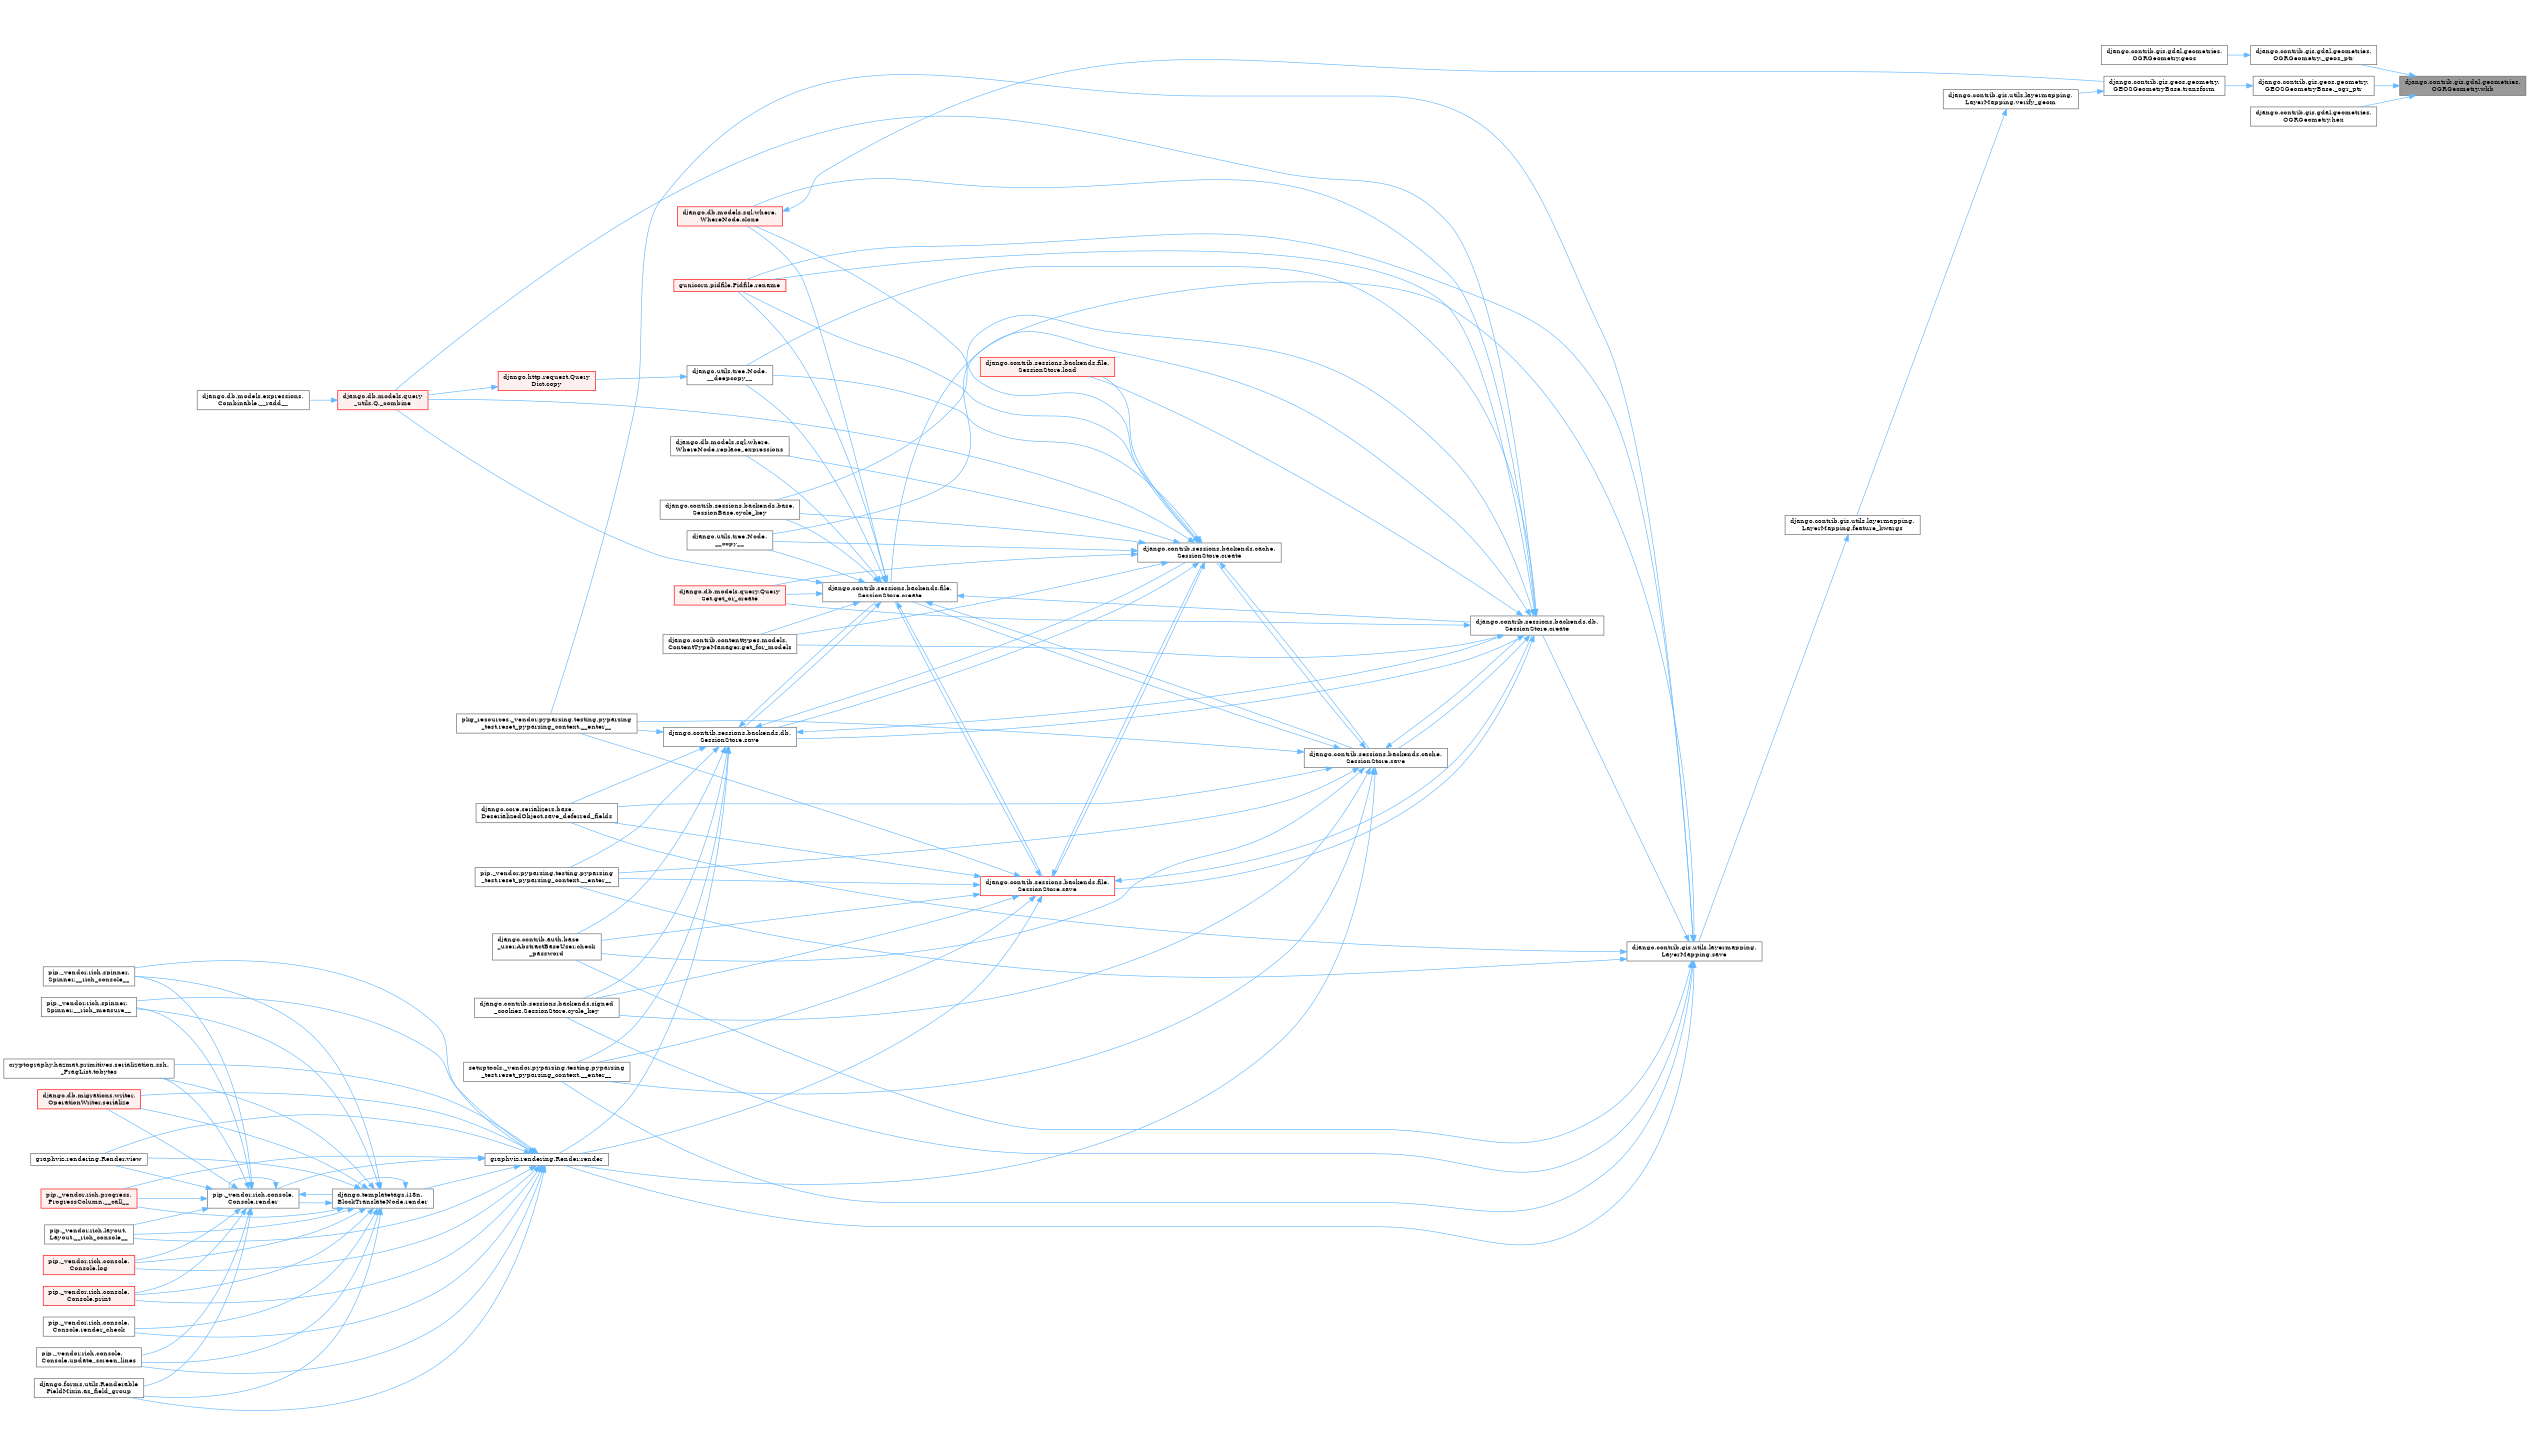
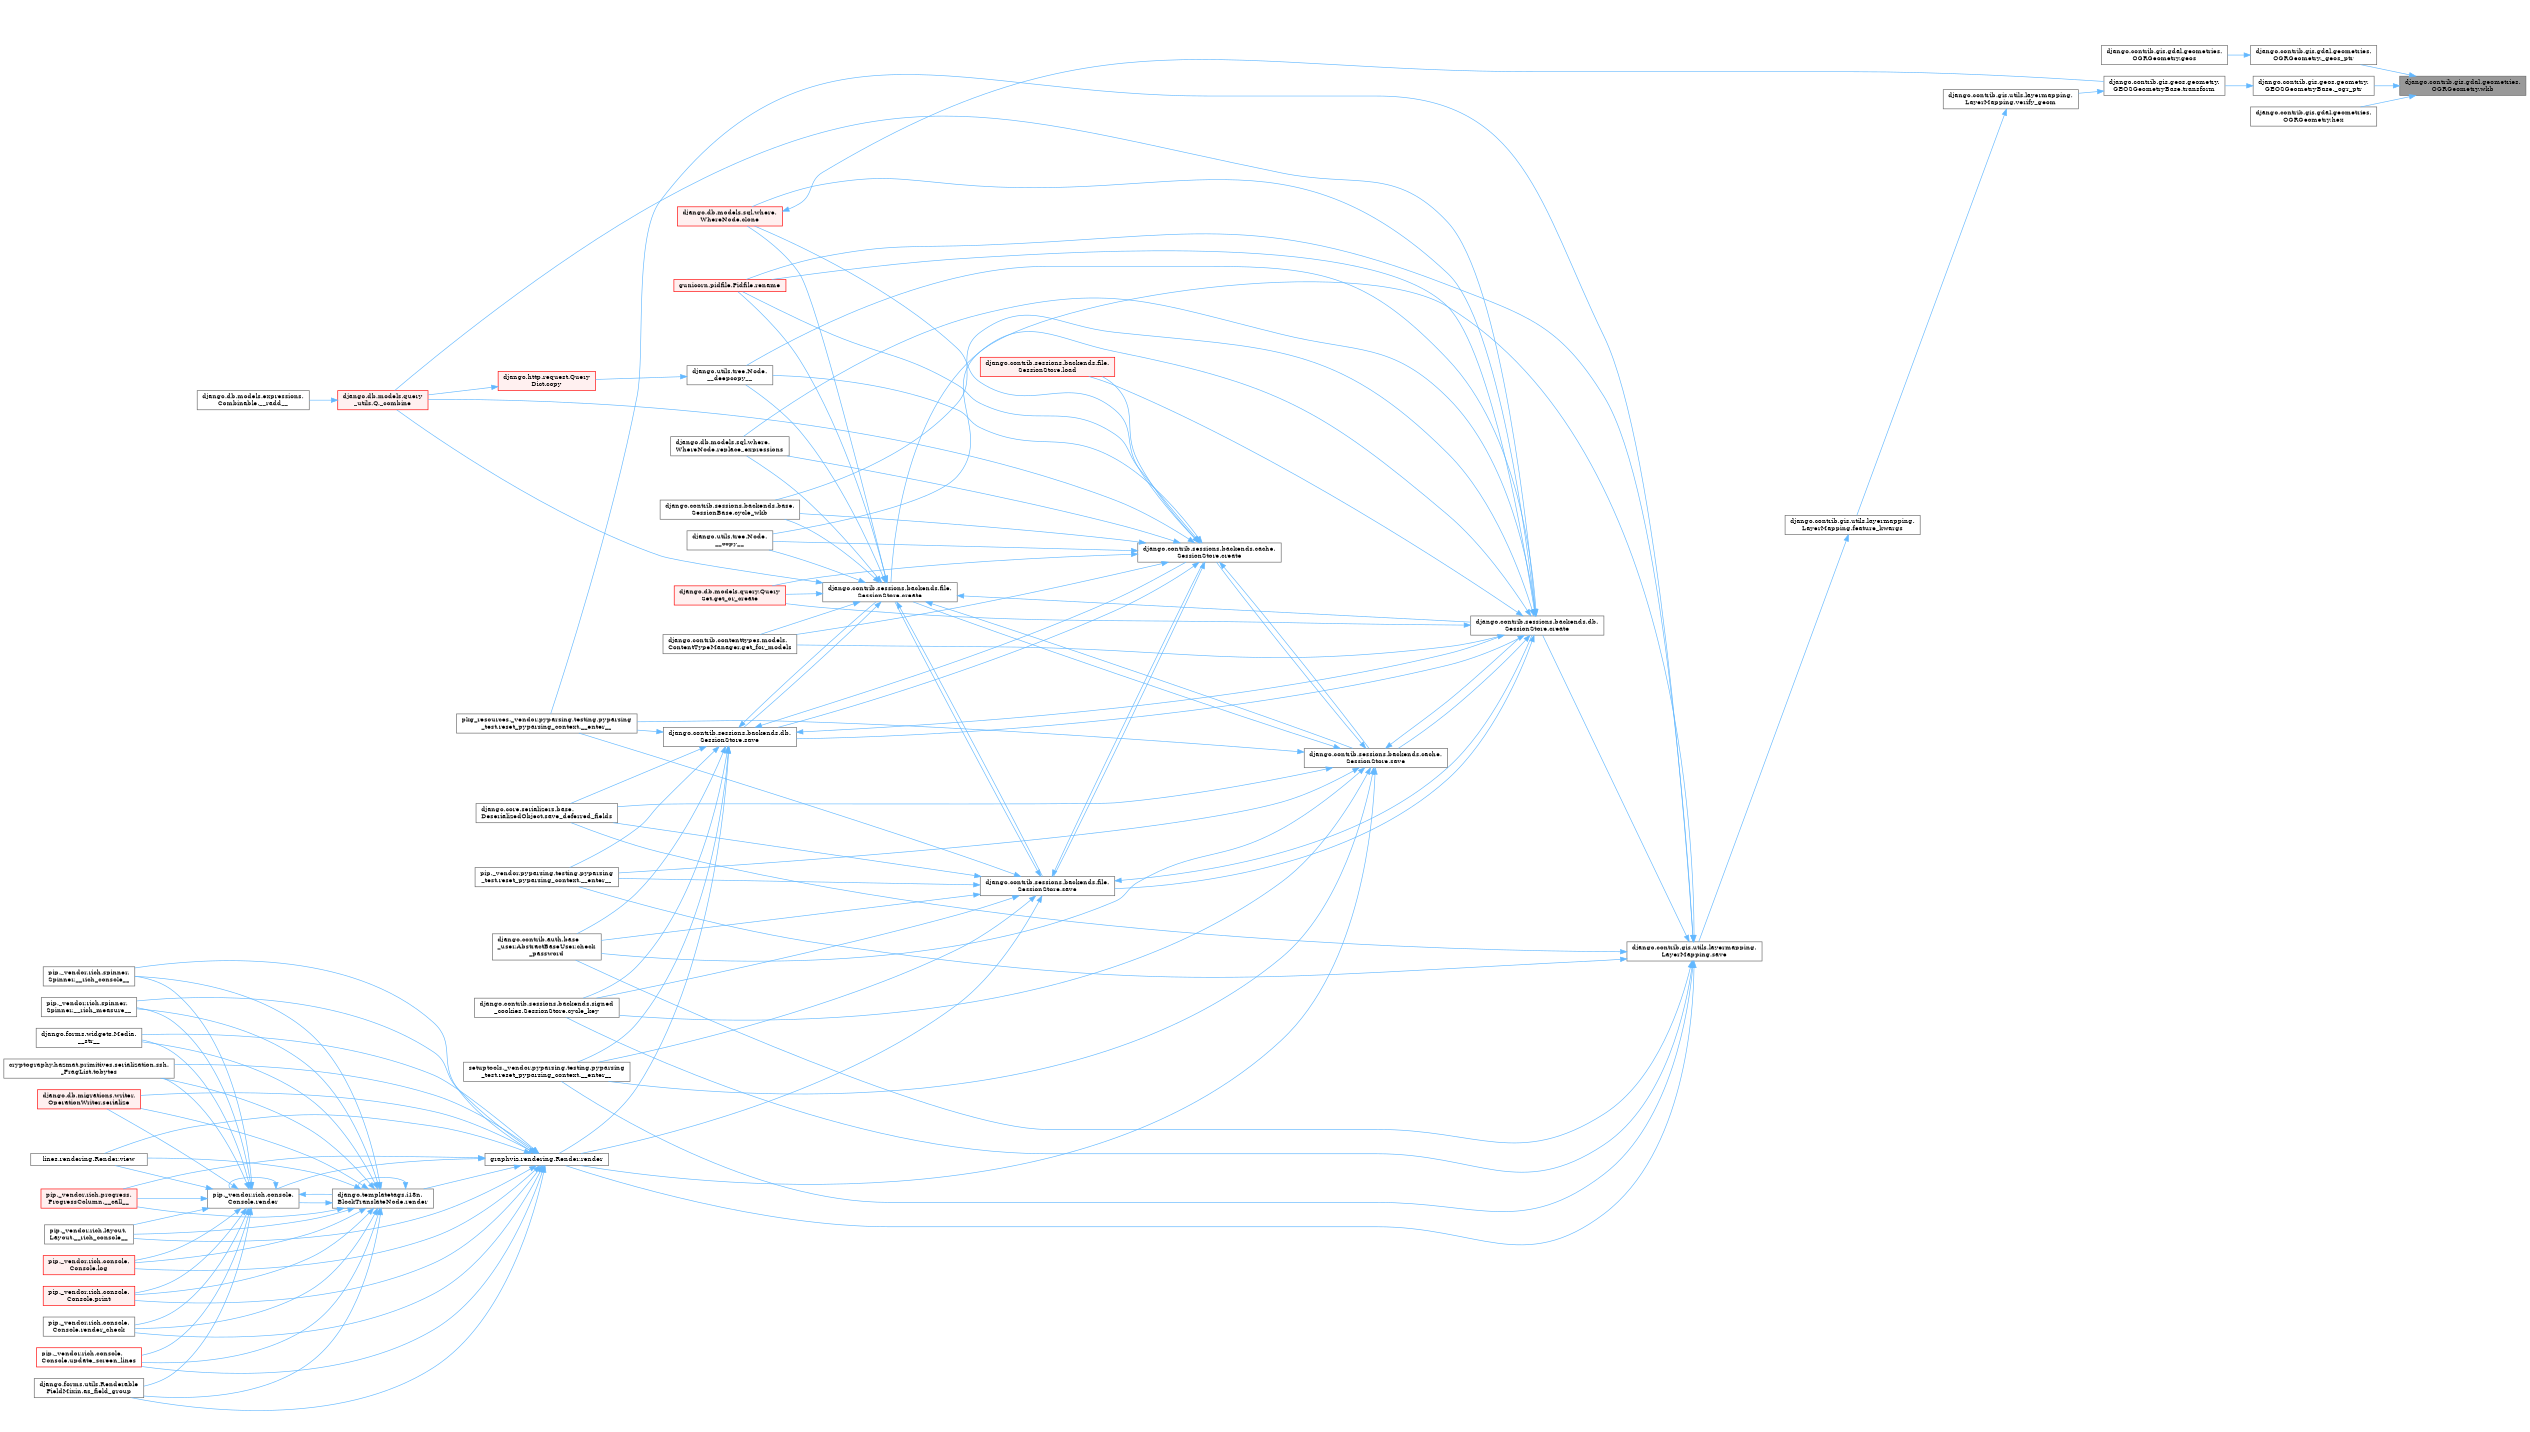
edge "django.db.models.sql.where. WhereNode.replace_expressions" -> "django.contrib.sessions.backends.db. SessionStore.create": added
node "django.contrib.sessions.backends.base. SessionBase.cycle_key": label "django.contrib.sessions.backends.base. SessionBase.cycle_key" -> "django.contrib.sessions.backends.base. SessionBase.cycle_wkb"
node "django.contrib.sessions.backends.file. SessionStore.save": color red -> grey40
node "django.forms.widgets.Media. __str__": added
node "graphviz.rendering.Render.view": label "graphviz.rendering.Render.view" -> "lines.rendering.Render.view"
edge "pip._vendor.rich.console. Console.render_check" -> "pip._vendor.rich.console. Console.render": added
node "pip._vendor.rich.console. Console.update_screen_lines": color grey40 -> red
